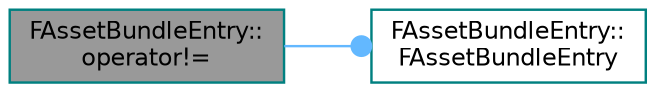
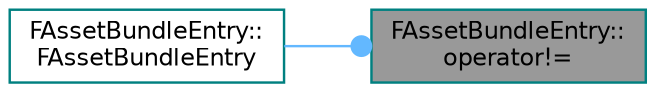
edge "FAssetBundleEntry:: operator!=" -> "FAssetBundleEntry:: FAssetBundleEntry": reversed
